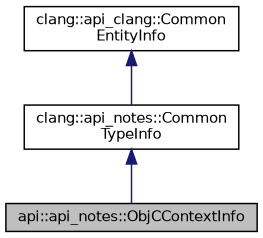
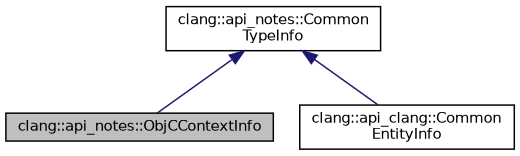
edge "clang::api_notes::Common TypeInfo" -> "clang::api_clang::Common EntityInfo": reversed
node "api::api_notes::ObjCContextInfo": label "api::api_notes::ObjCContextInfo" -> "clang::api_notes::ObjCContextInfo"
